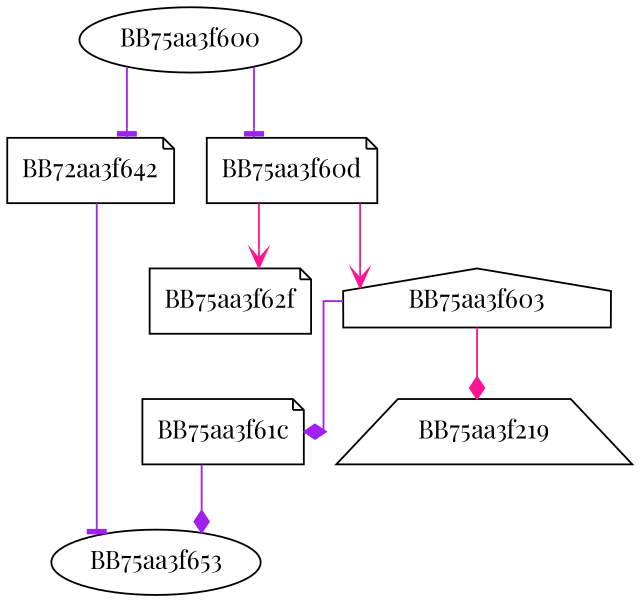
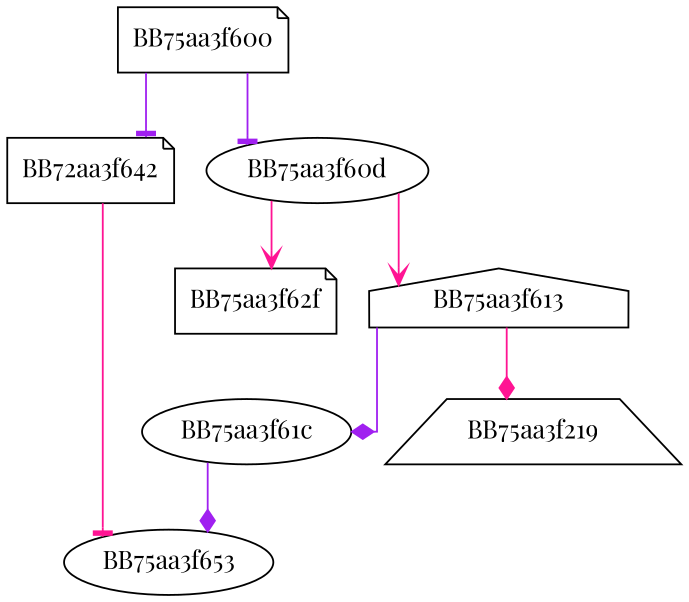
node "BB75aa3f600": shape ellipse -> note
node "BB75aa3f60d": shape note -> ellipse
node "BB75aa3f603": label "BB75aa3f603" -> "BB75aa3f613"
edge "BB72aa3f642" -> "BB75aa3f653": color purple -> deeppink
node "BB75aa3f61c": shape note -> ellipse
